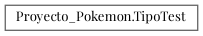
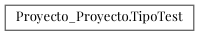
node "Proyecto_Pokemon.TipoTest": label "Proyecto_Pokemon.TipoTest" -> "Proyecto_Proyecto.TipoTest"
